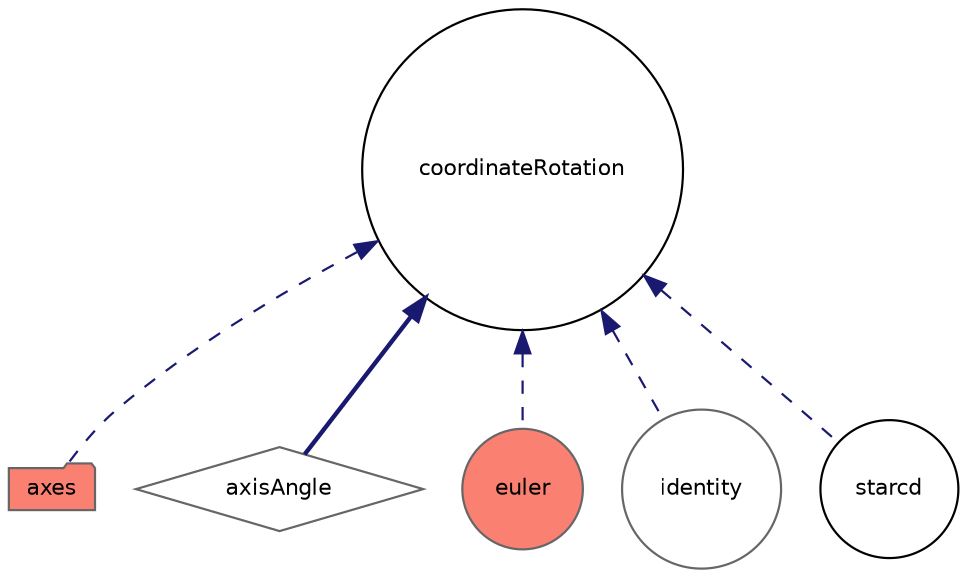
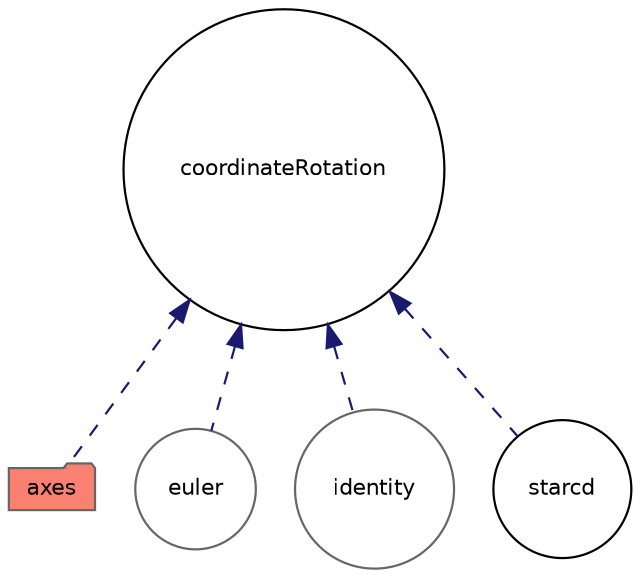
node "axisAngle": removed
node "euler": fillcolor salmon -> white
